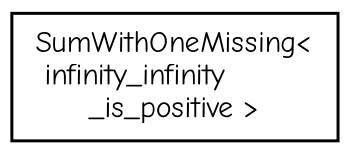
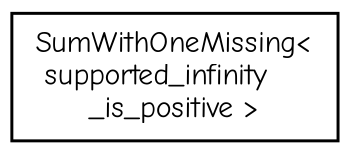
node "SumWithOneMissing< infinity_infinity _is_positive >": label "SumWithOneMissing< infinity_infinity _is_positive >" -> "SumWithOneMissing< supported_infinity _is_positive >"
